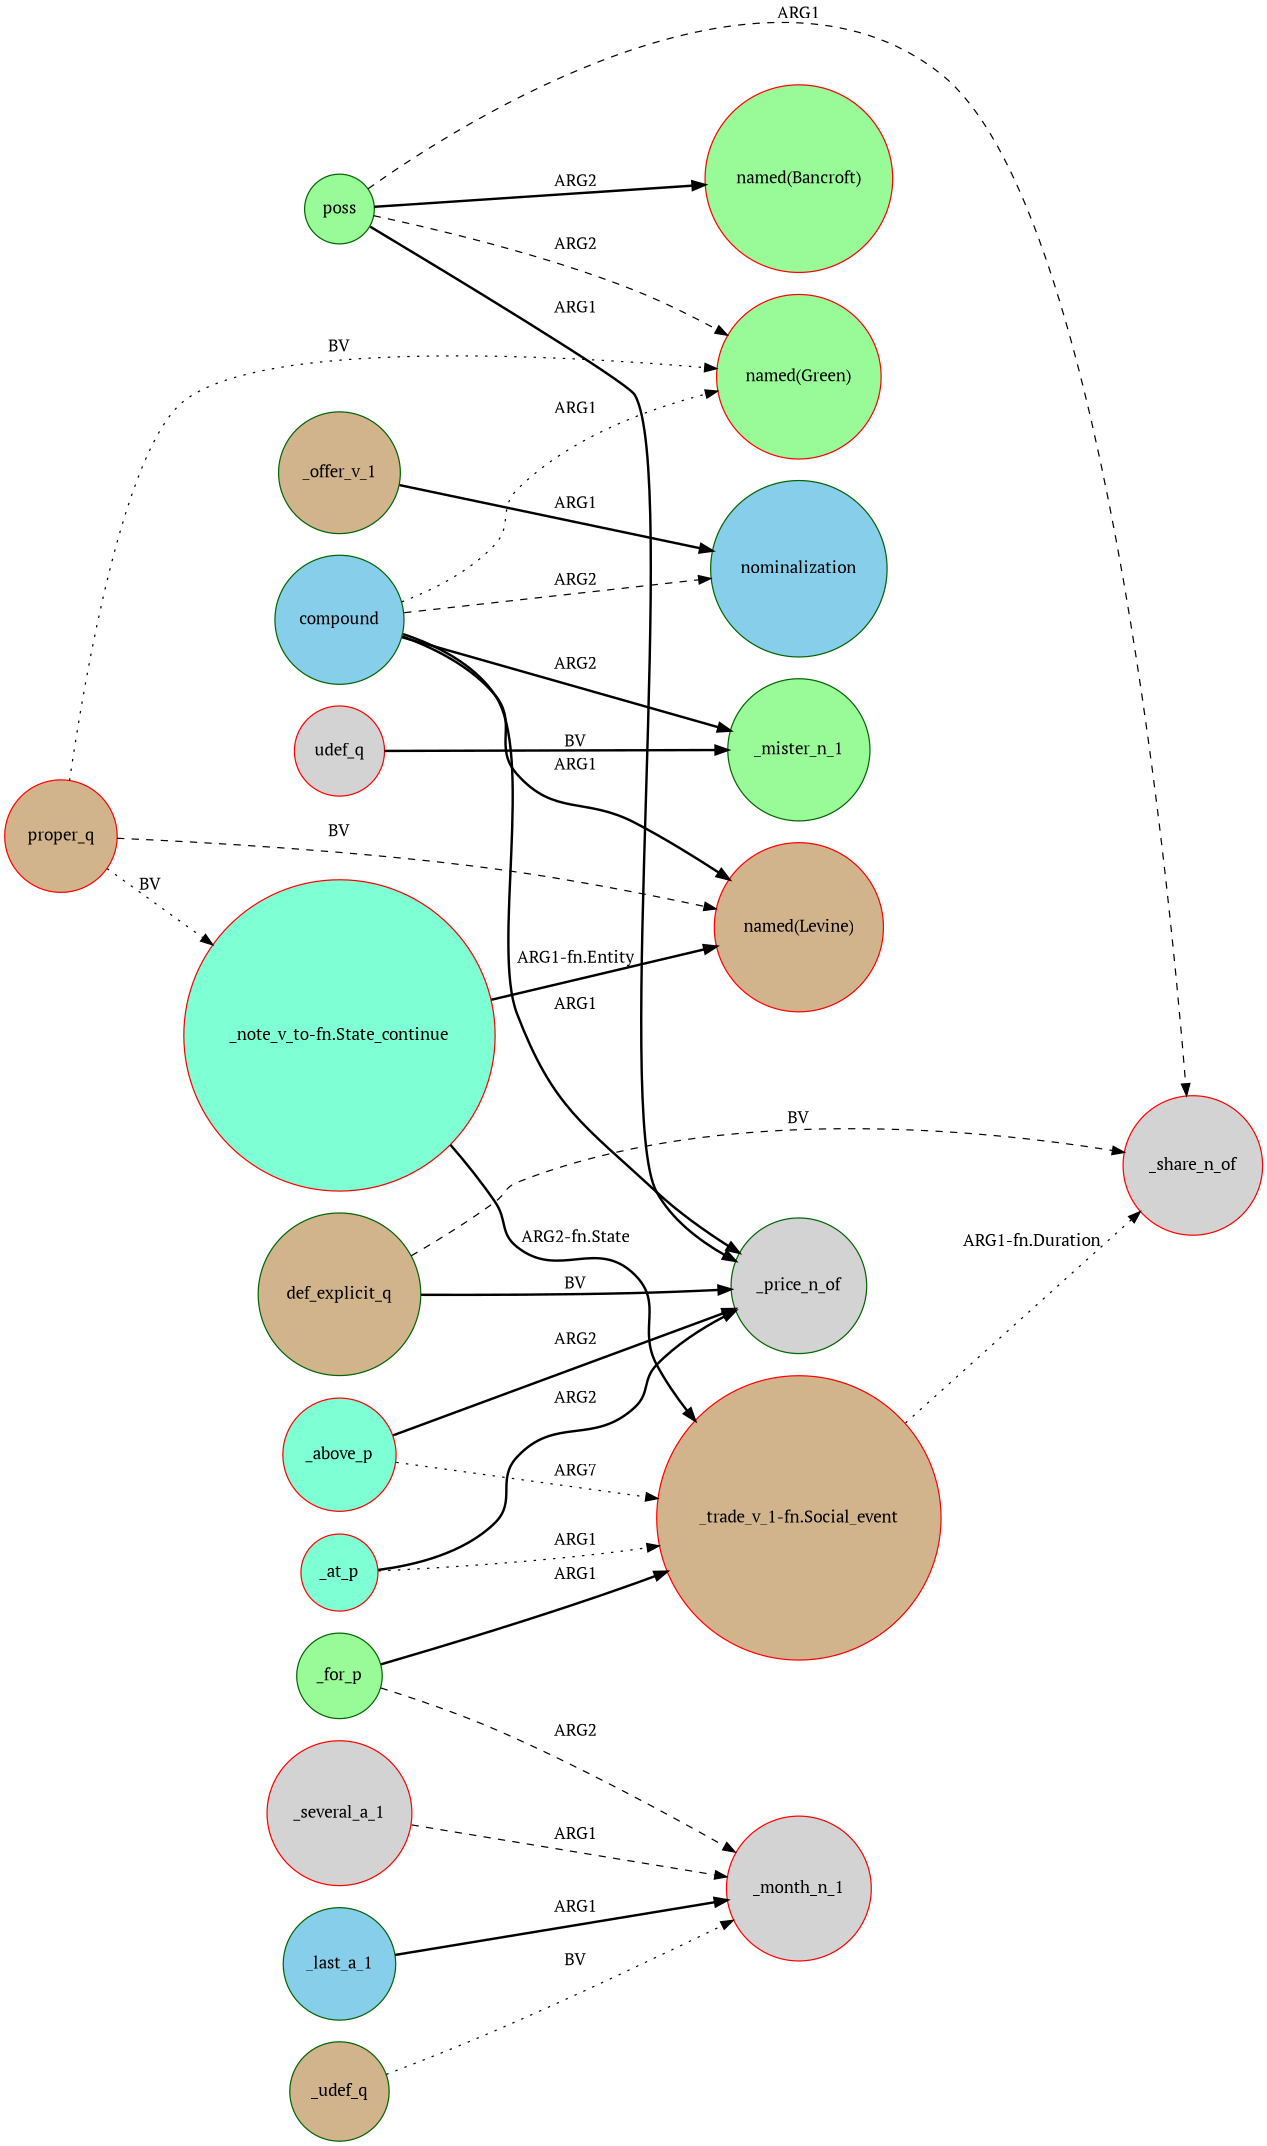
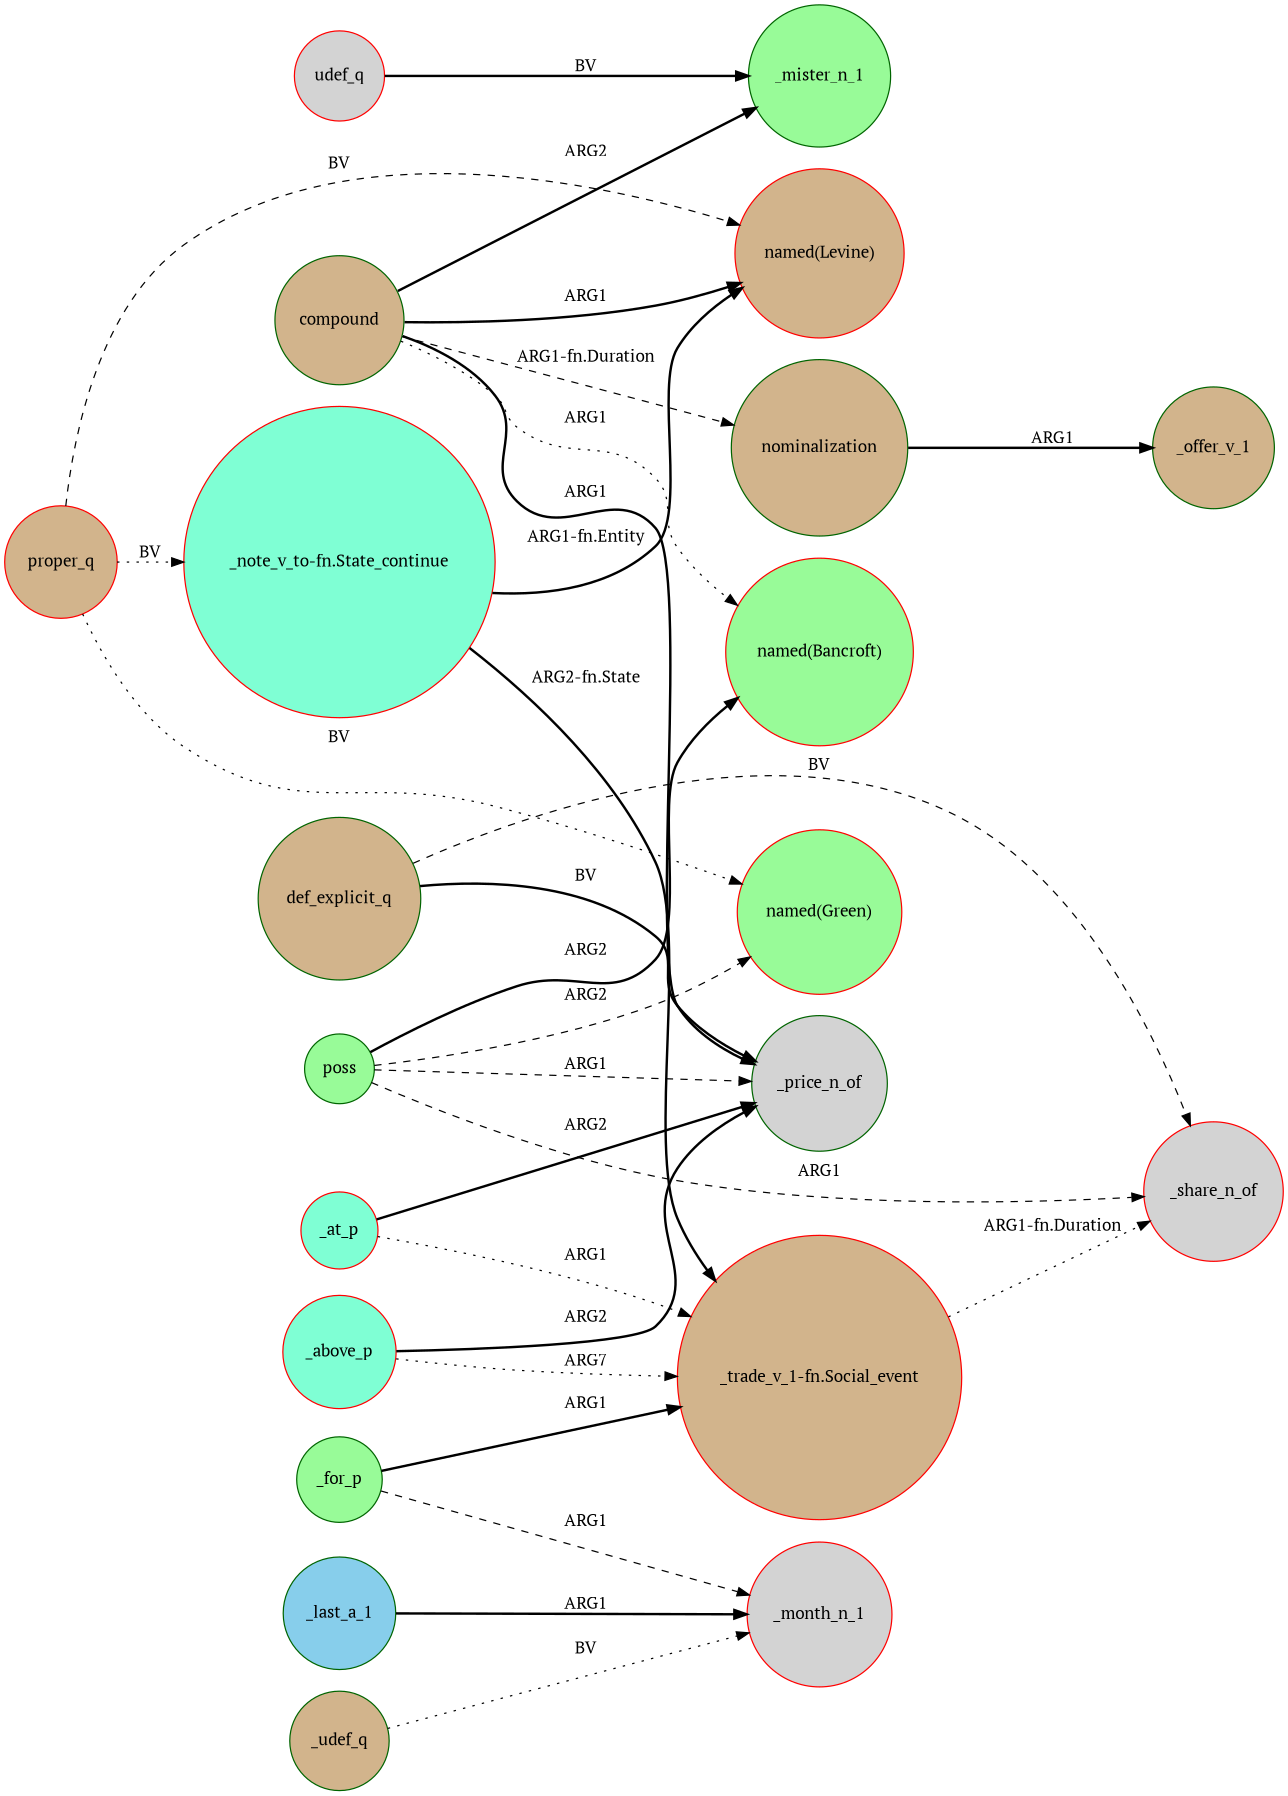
edge "compound" -> "named(Green)": now "compound" -> "named(Bancroft)"
edge "_offer_v_1" -> "nominalization": reversed
node "nominalization": fillcolor skyblue -> tan
edge "compound" -> "nominalization": label "ARG2" -> "ARG1-fn.Duration"
node "compound": fillcolor skyblue -> tan
edge "poss" -> "_price_n_of": style bold -> dashed
edge "_for_p" -> "_month_n_1": label "ARG2" -> "ARG1"
node "_several_a_1": removed
